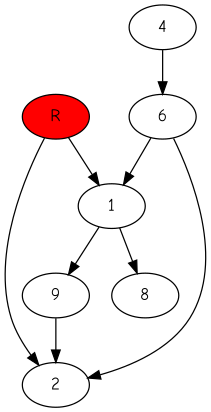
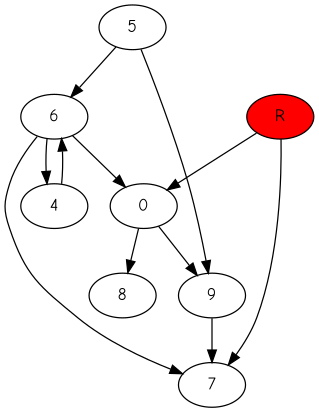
node "5": added
edge "6" -> "4": added
node "1": label "1" -> "0"
node "2": label "2" -> "7"
